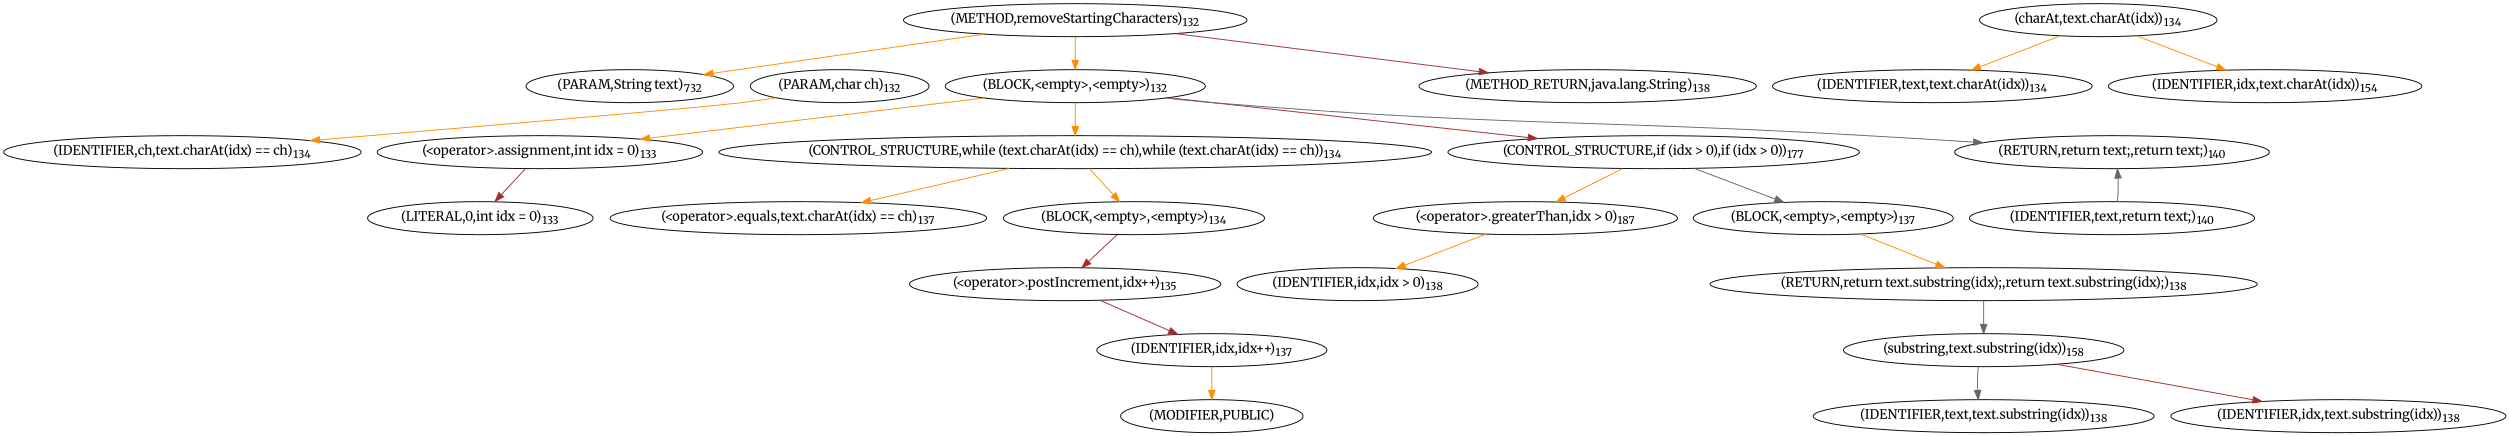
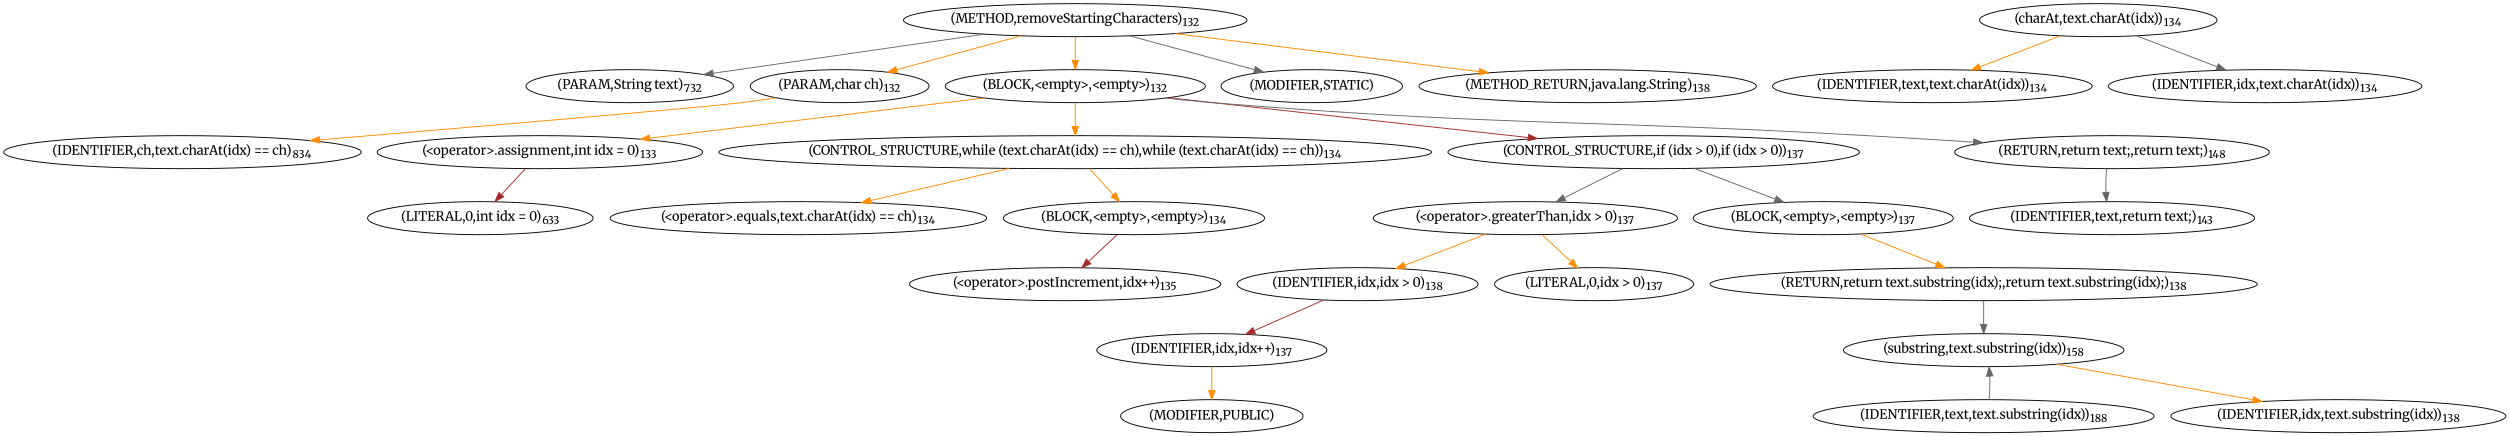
edge "(charAt,text.charAt(idx))" -> "(IDENTIFIER,idx,text.charAt(idx))": color darkorange -> gray40
edge "(METHOD,removeStartingCharacters)" -> "(PARAM,char ch)": added
edge "(METHOD,removeStartingCharacters)" -> "(METHOD_RETURN,java.lang.String)": color brown -> darkorange
edge "(METHOD,removeStartingCharacters)" -> "(PARAM,String text)": color darkorange -> gray40
node "(IDENTIFIER,idx,text.charAt(idx))": text "154" -> "134"
node "(MODIFIER,STATIC)": added
node "(IDENTIFIER,ch,text.charAt(idx) == ch)": text "134" -> "834"
node "(CONTROL_STRUCTURE,if (idx > 0),if (idx > 0))": text "177" -> "137"
node "(RETURN,return text;,return text;)": text "140" -> "148"
edge "(CONTROL_STRUCTURE,if (idx > 0),if (idx > 0))" -> "(<operator>.greaterThan,idx > 0)": color darkorange -> gray40
edge "(IDENTIFIER,text,return text;)" -> "(RETURN,return text;,return text;)": reversed
node "(LITERAL,0,int idx = 0)": text "133" -> "633"
node "(<operator>.equals,text.charAt(idx) == ch)": text "137" -> "134"
node "(<operator>.greaterThan,idx > 0)": text "187" -> "137"
node "(IDENTIFIER,text,return text;)": text "140" -> "143"
node "(LITERAL,0,idx > 0)": added
edge "(<operator>.postIncrement,idx++)" -> "(IDENTIFIER,idx,idx++)": now "(IDENTIFIER,idx,idx > 0)" -> "(IDENTIFIER,idx,idx++)"
edge "(substring,text.substring(idx))" -> "(IDENTIFIER,text,text.substring(idx))": reversed
edge "(substring,text.substring(idx))" -> "(IDENTIFIER,idx,text.substring(idx))": color brown -> darkorange
node "(IDENTIFIER,text,text.substring(idx))": text "138" -> "188"
